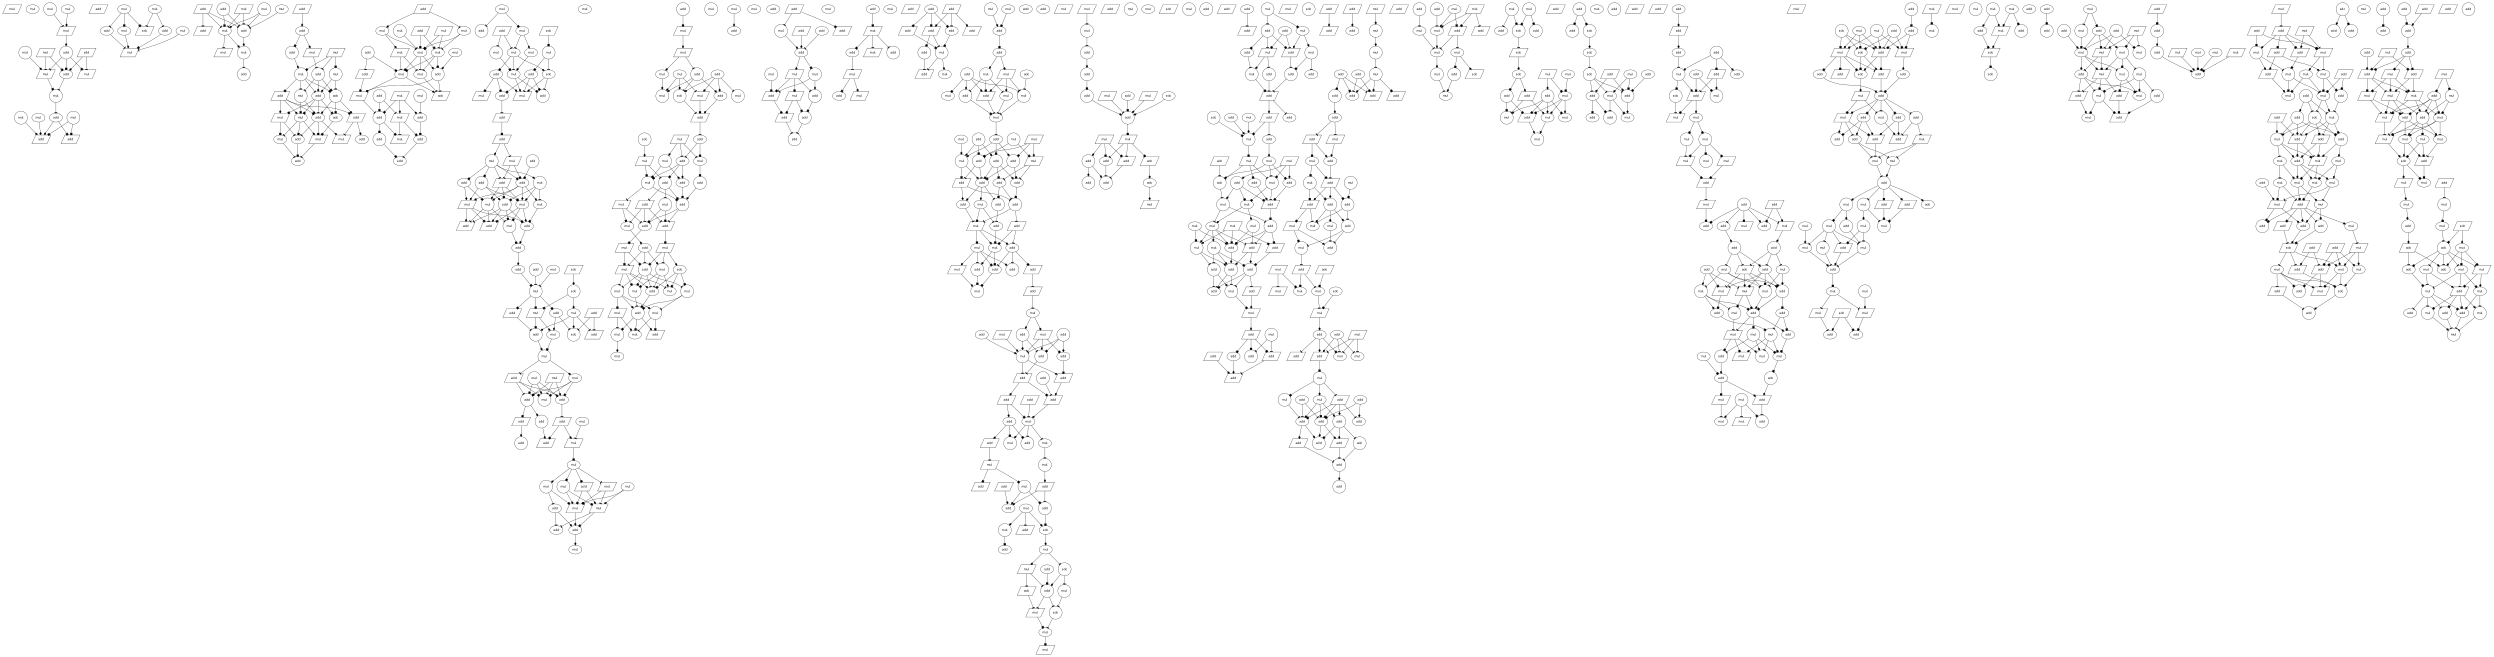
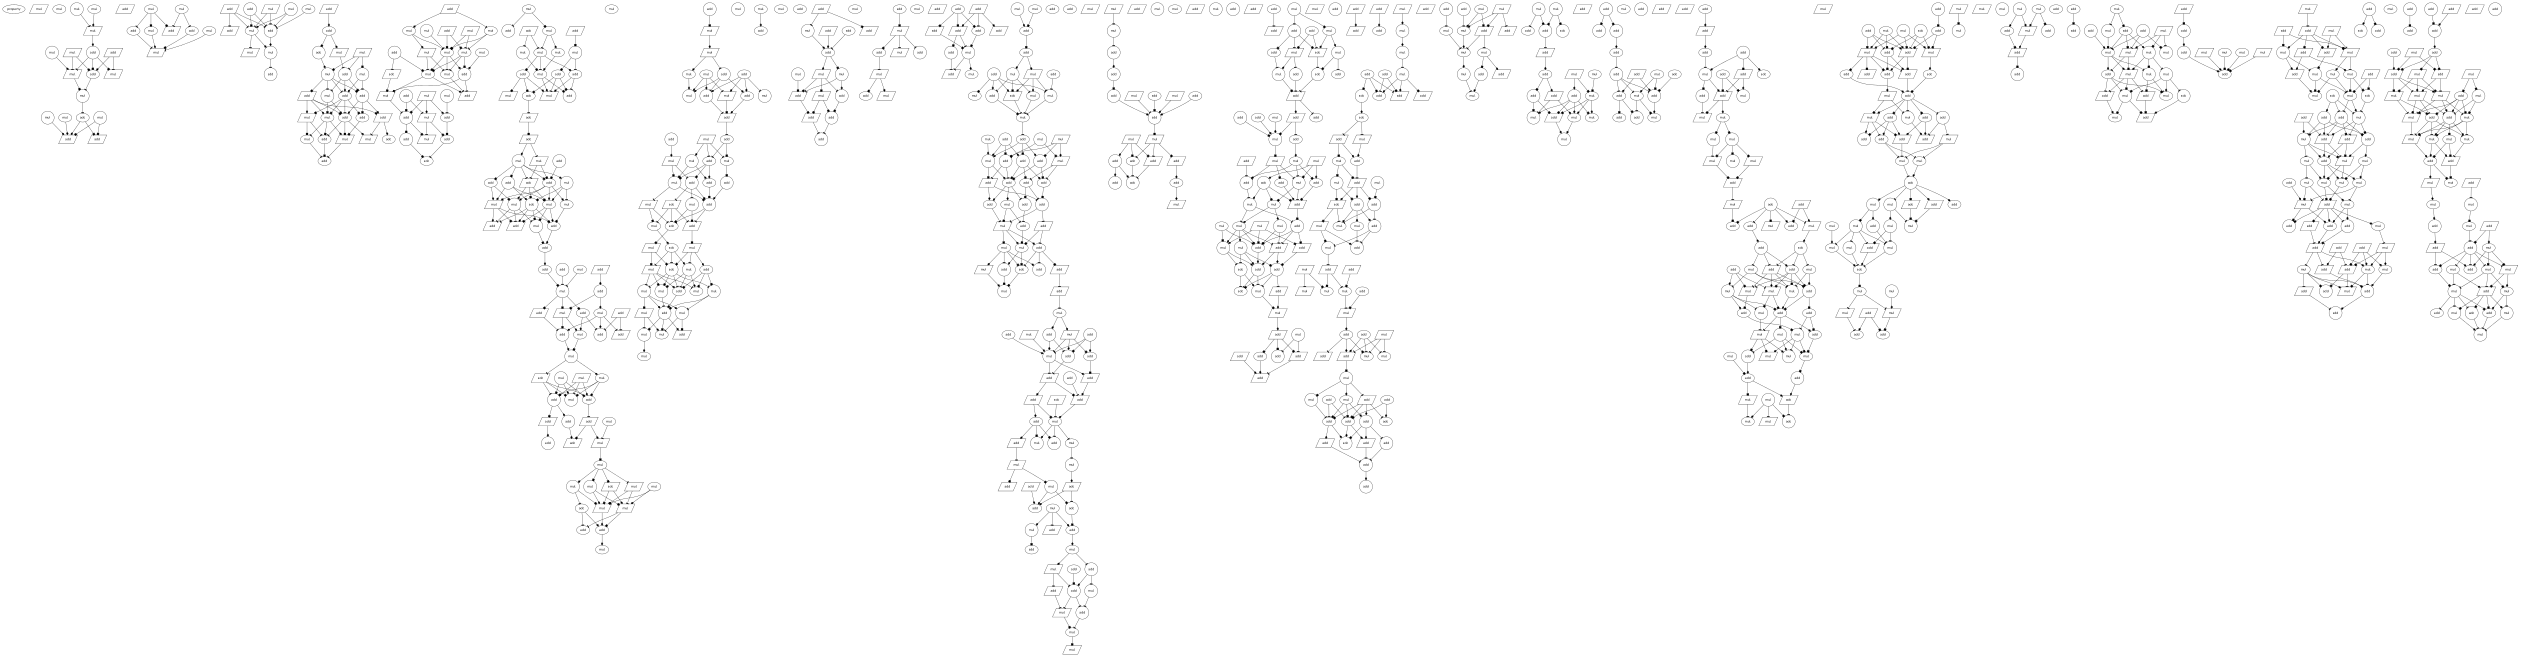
node "property": added
